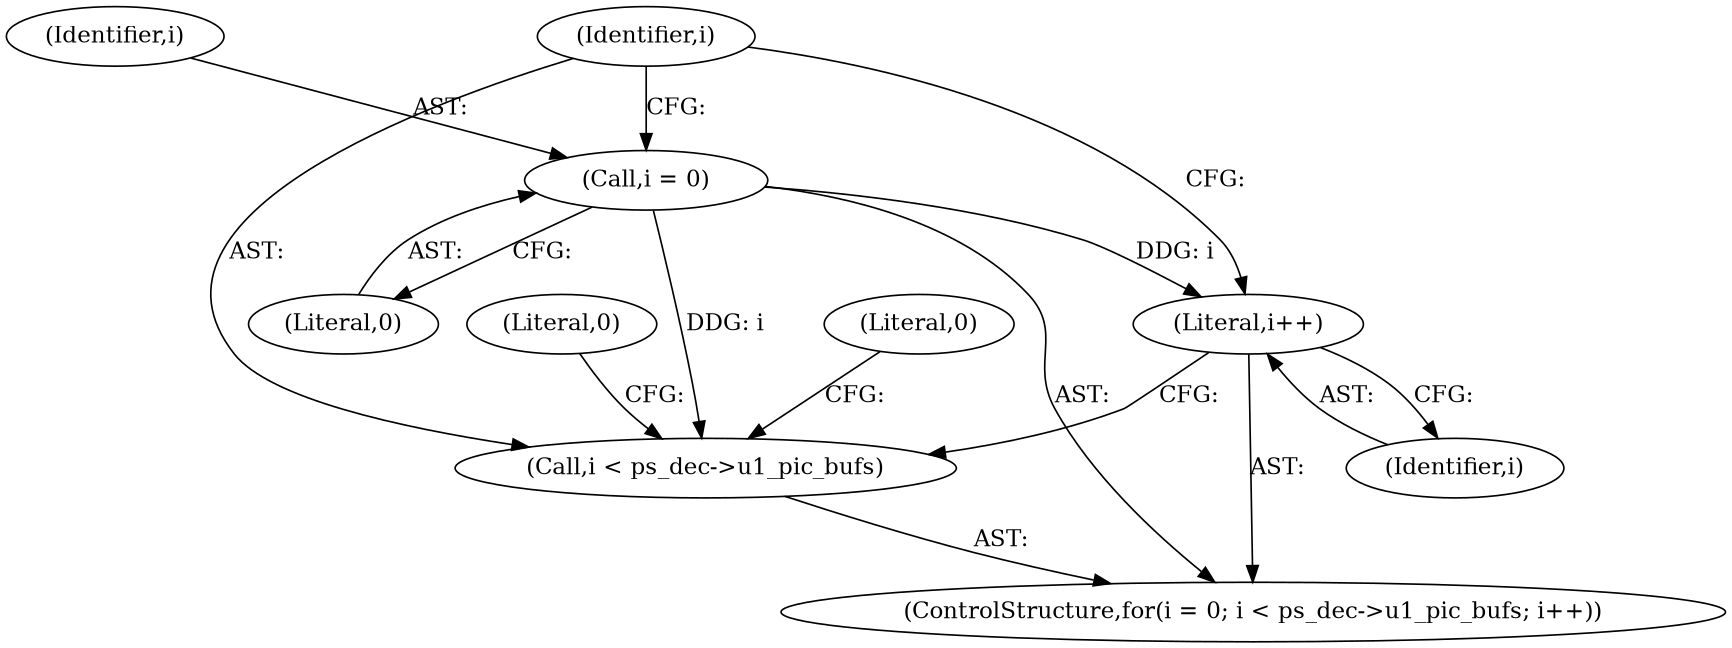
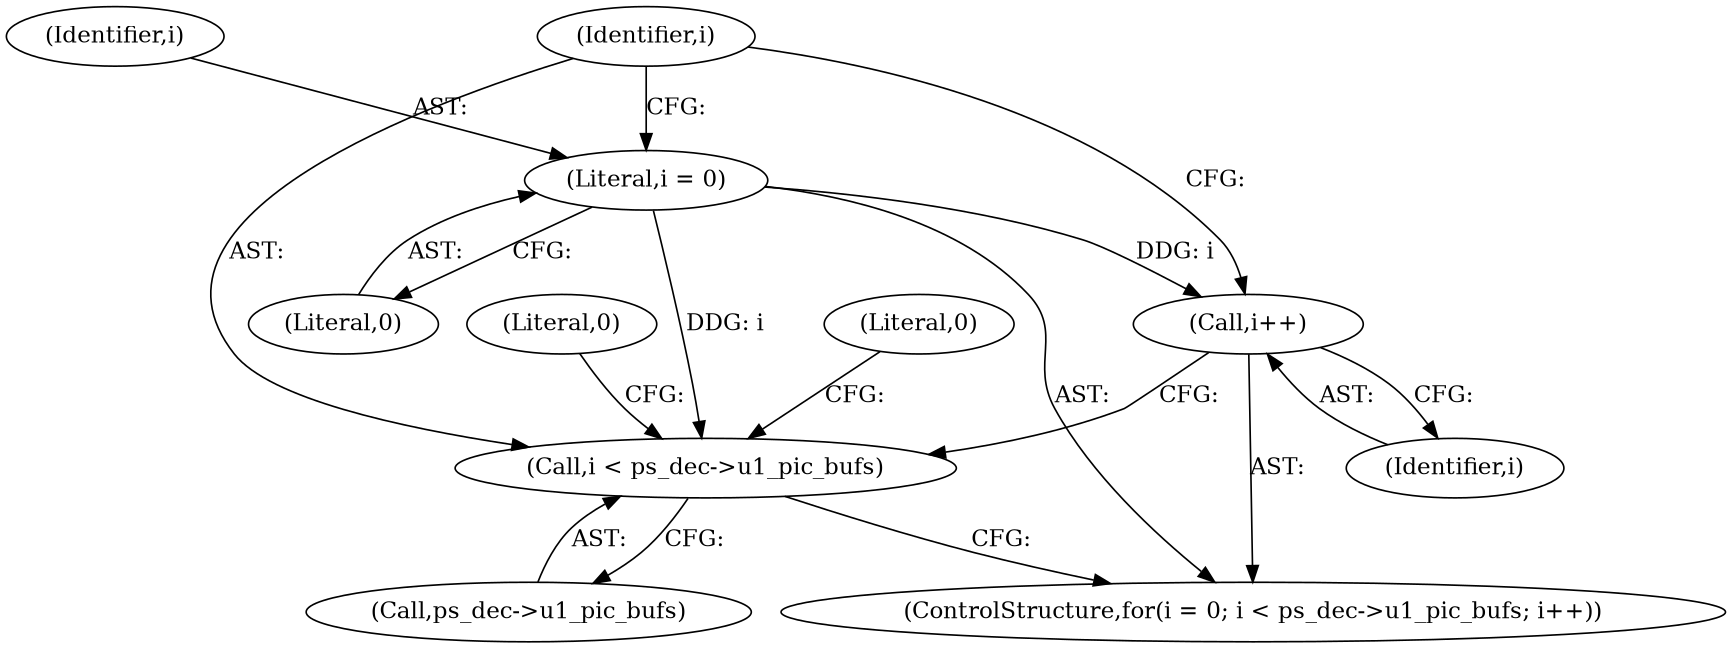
node "(Call,i = 0)": label "(Call,i = 0)" -> "(Literal,i = 0)"
node "(Literal,i++)": label "(Literal,i++)" -> "(Call,i++)"
edge "(Call,i < ps_dec->u1_pic_bufs)" -> "(ControlStructure,for(i = 0; i < ps_dec->u1_pic_bufs; i++))": label "AST: " -> "CFG: "
node "(Call,ps_dec->u1_pic_bufs)": added
